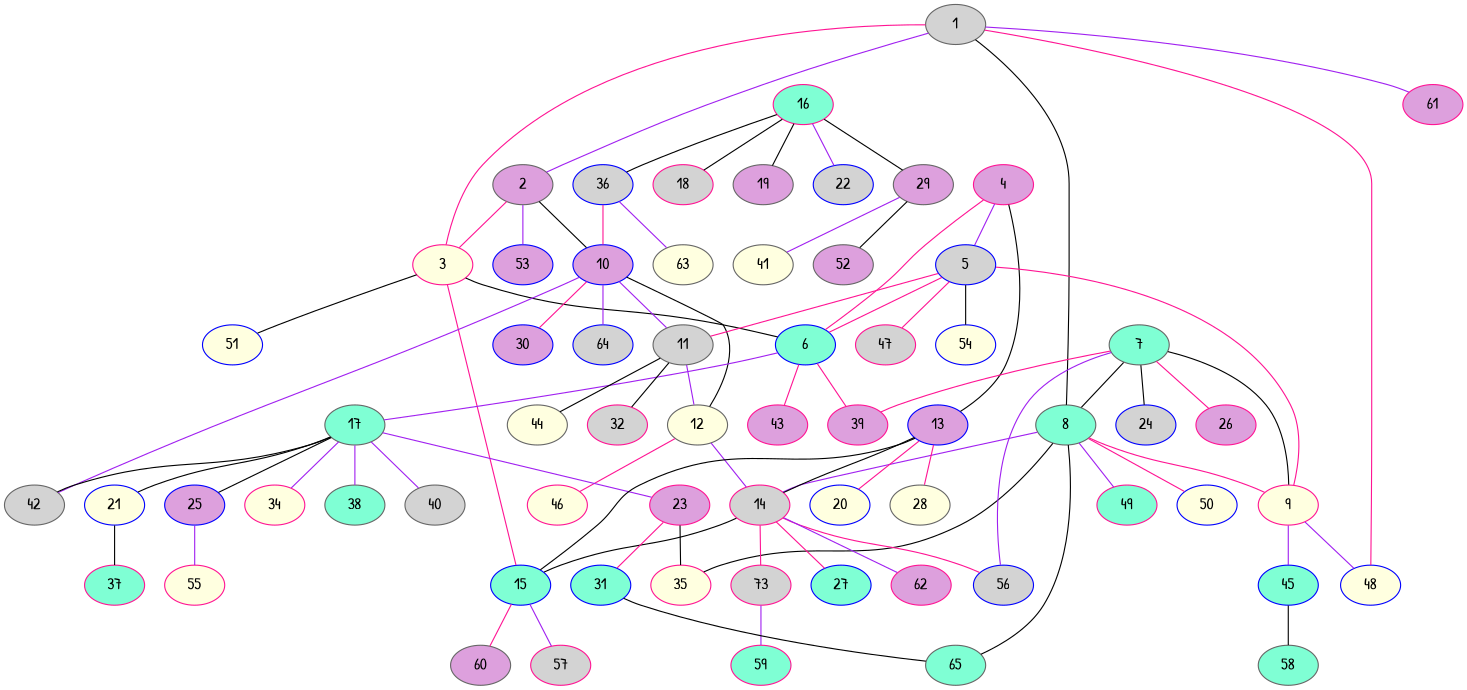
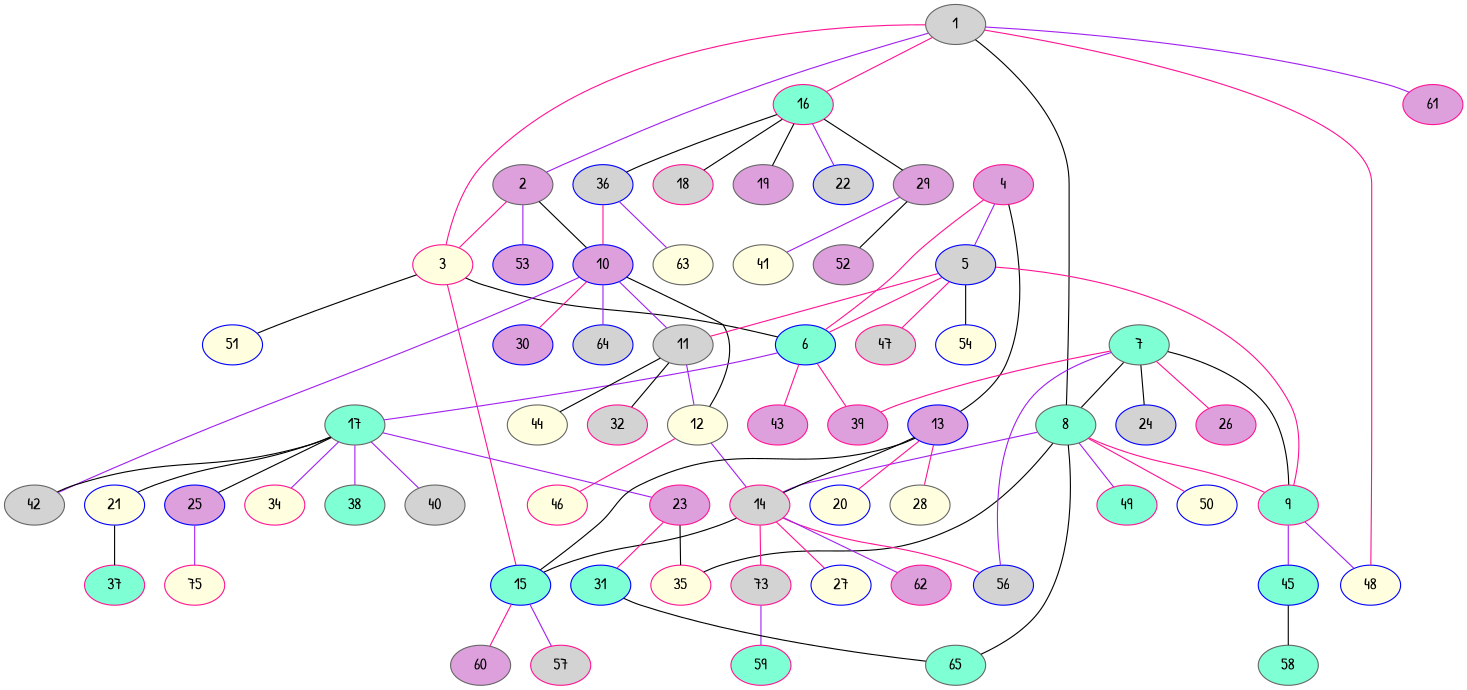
edge "1" -- "16": added
node "9": fillcolor lightyellow -> aquamarine
node "55": label "55" -> "75"
node "27": fillcolor aquamarine -> lightyellow
